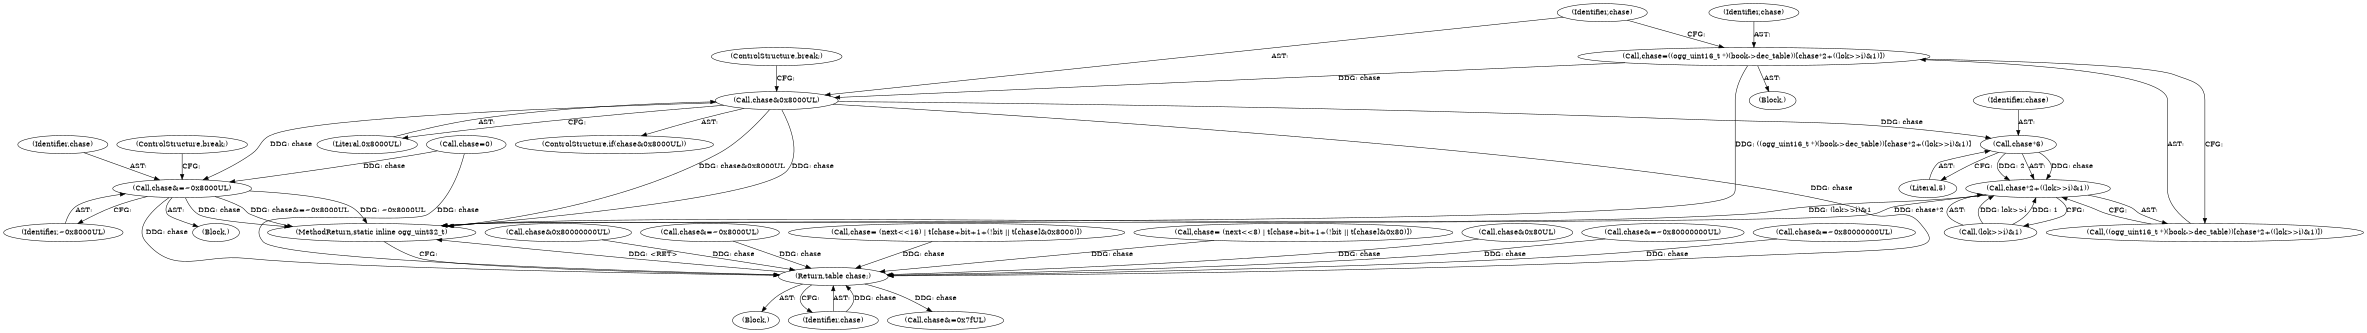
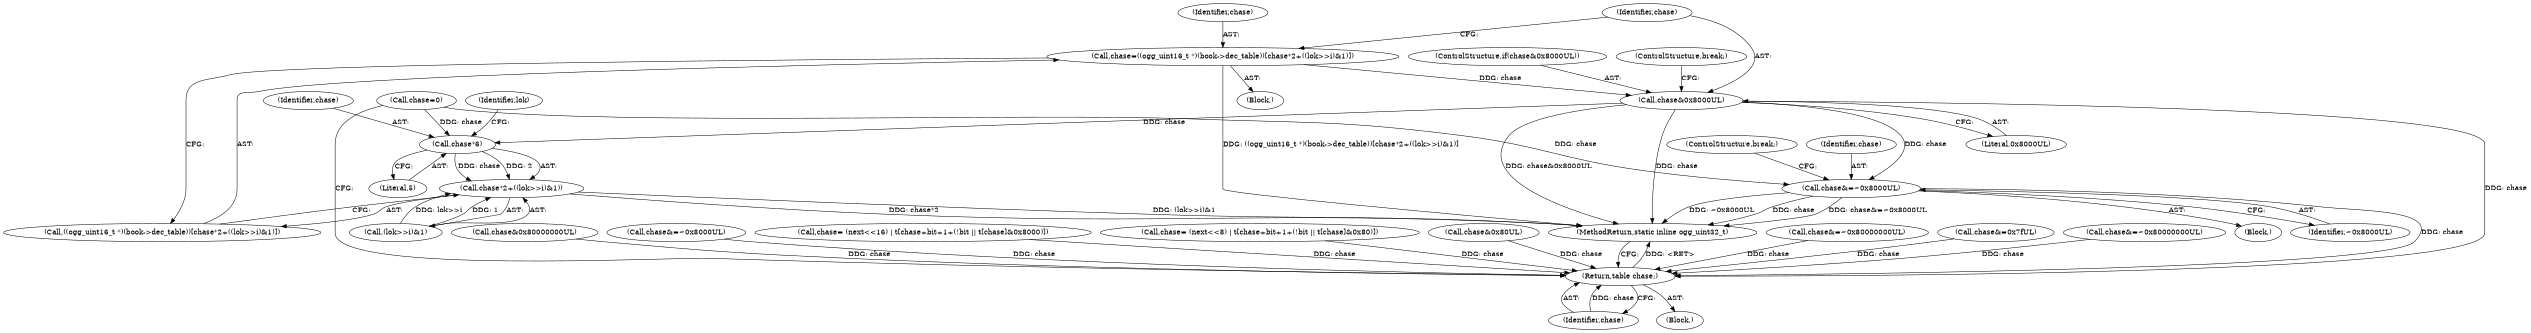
node "(Identifier,lok)": added
edge "(Call,chase&0x8000UL)" -> "(ControlStructure,if(chase&0x8000UL))": reversed
edge "(Call,chase=0)" -> "(Call,chase*6)": added, label "DDG: chase"
edge "(Call,chase=0)" -> "(Return,table chase;)": label "DDG: chase" -> "CFG: "
edge "(Call,chase*2+((lok>>i)&1))" -> "(Call,(lok>>i)&1)": label "CFG: " -> "AST: "
edge "(Return,table chase;)" -> "(Call,chase&=0x7fUL)": reversed
